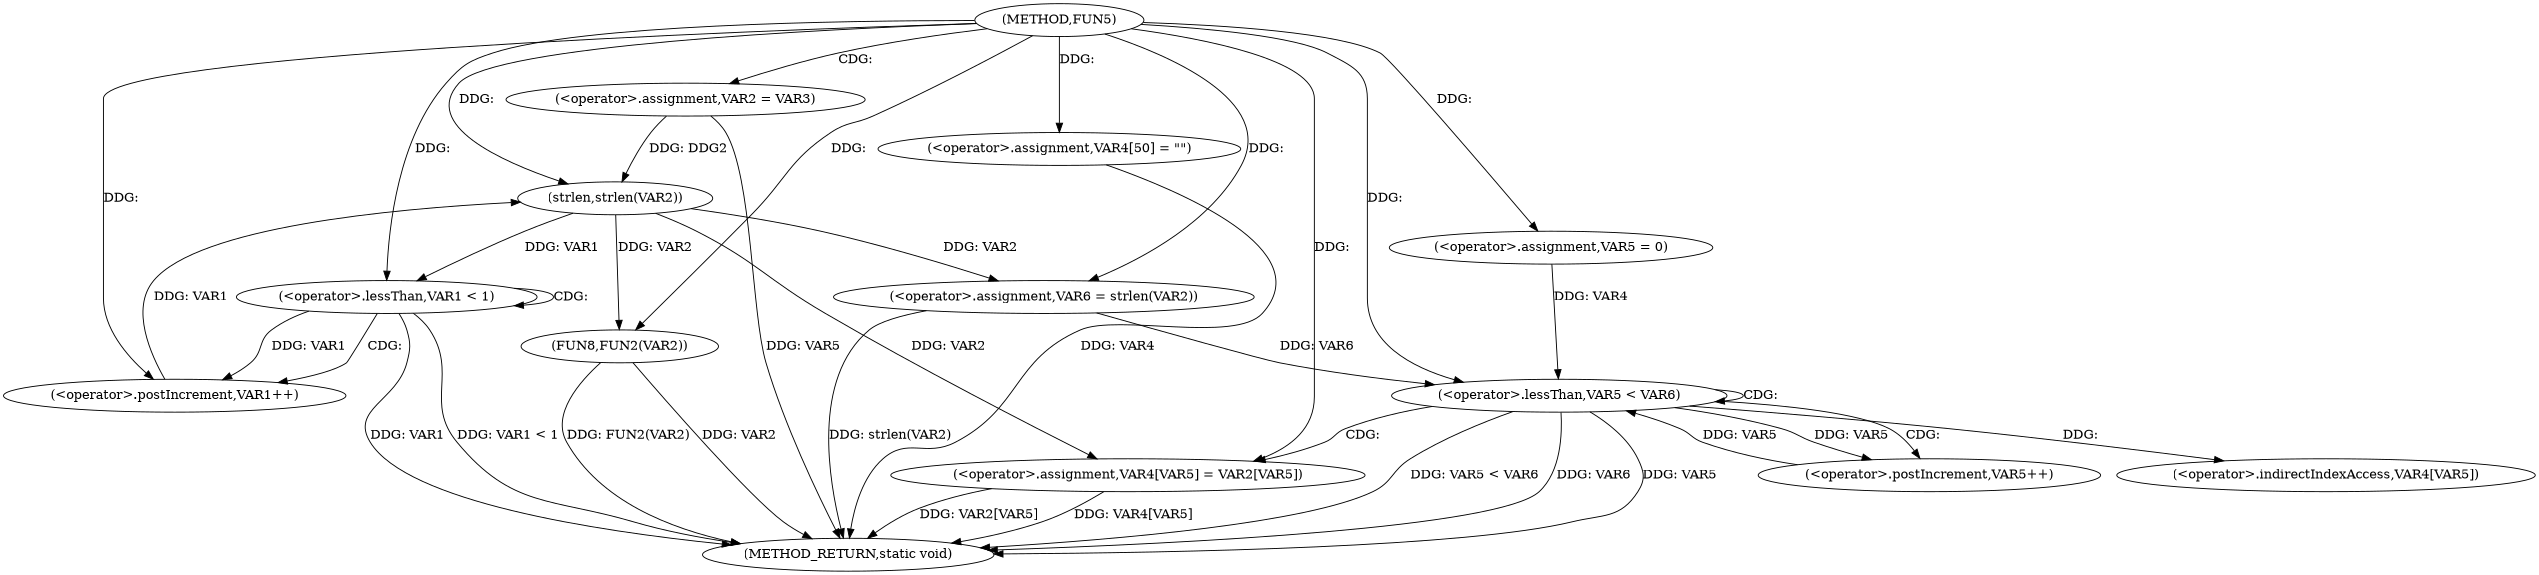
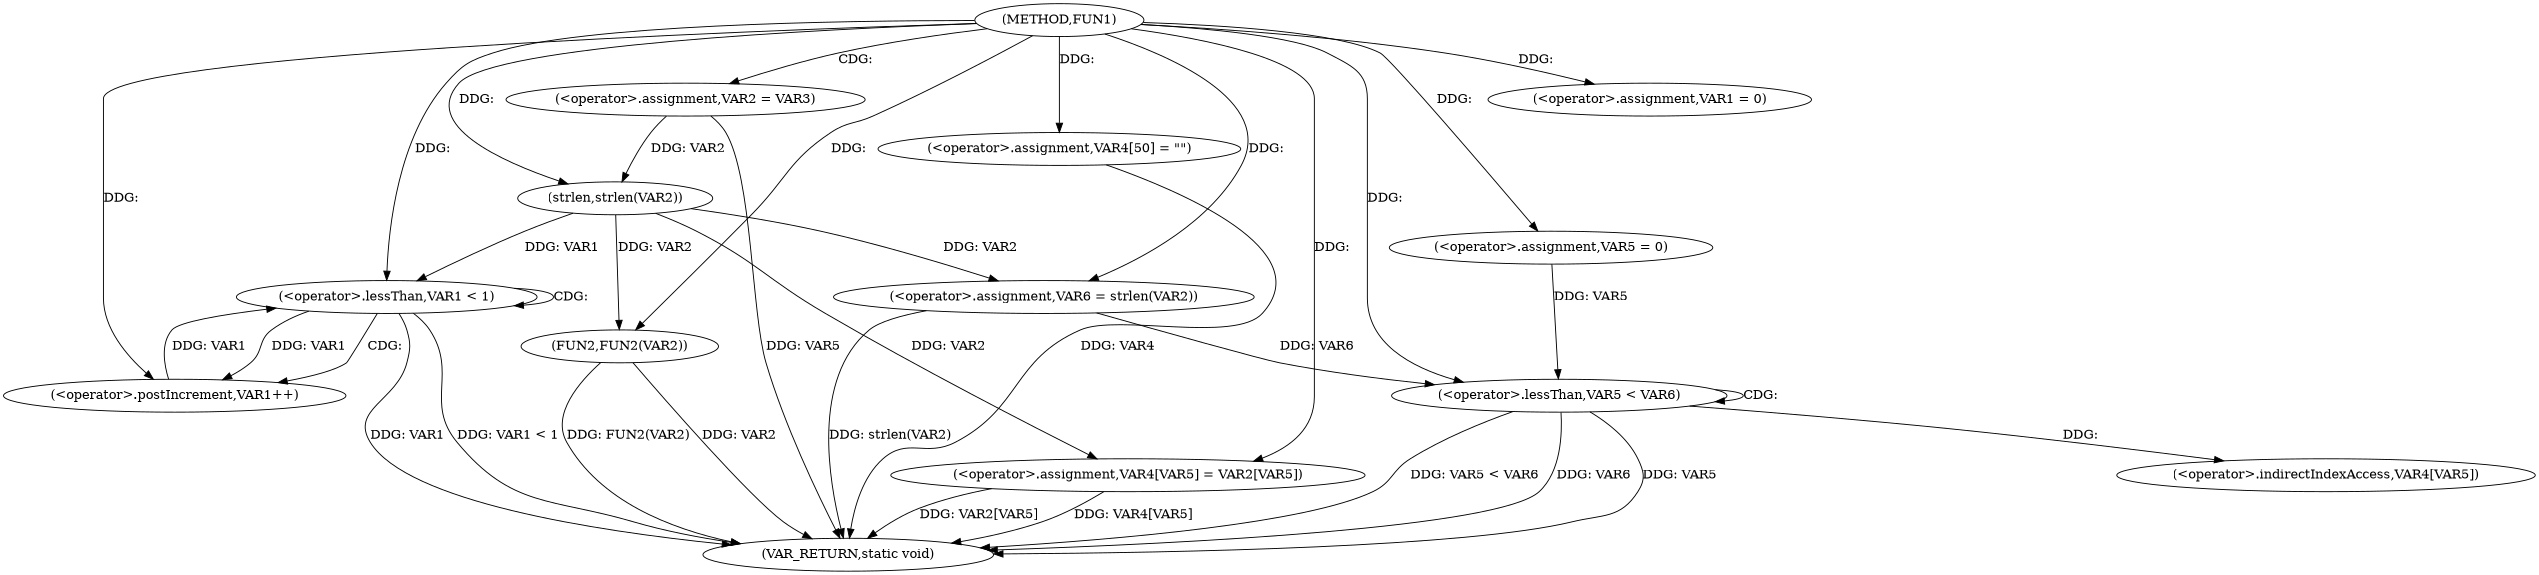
node "(METHOD,FUN5)": label "(METHOD,FUN5)" -> "(METHOD,FUN1)"
node "(<operator>.assignment,VAR1 = 0)": added
edge "(<operator>.assignment,VAR2 = VAR3)" -> "(strlen,strlen(VAR2))": label "DDG: DDG2" -> "DDG: VAR2"
edge "(<operator>.postIncrement,VAR1++)" -> "(strlen,strlen(VAR2))": now "(<operator>.postIncrement,VAR1++)" -> "(<operator>.lessThan,VAR1 < 1)"
edge "(<operator>.assignment,VAR5 = 0)" -> "(<operator>.lessThan,VAR5 < VAR6)": label "DDG: VAR4" -> "DDG: VAR5"
node "(FUN8,FUN2(VAR2))": label "(FUN8,FUN2(VAR2))" -> "(FUN2,FUN2(VAR2))"
edge "(<operator>.lessThan,VAR5 < VAR6)" -> "(<operator>.assignment,VAR4[VAR5] = VAR2[VAR5])": removed, label "CDG:"
node "(<operator>.postIncrement,VAR5++)": removed
node "(METHOD_RETURN,static void)": label "(METHOD_RETURN,static void)" -> "(VAR_RETURN,static void)"
